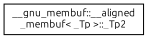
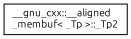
node "__gnu_membuf::__aligned _membuf< _Tp >::_Tp2": label "__gnu_membuf::__aligned _membuf< _Tp >::_Tp2" -> "__gnu_cxx::__aligned _membuf< _Tp >::_Tp2"
